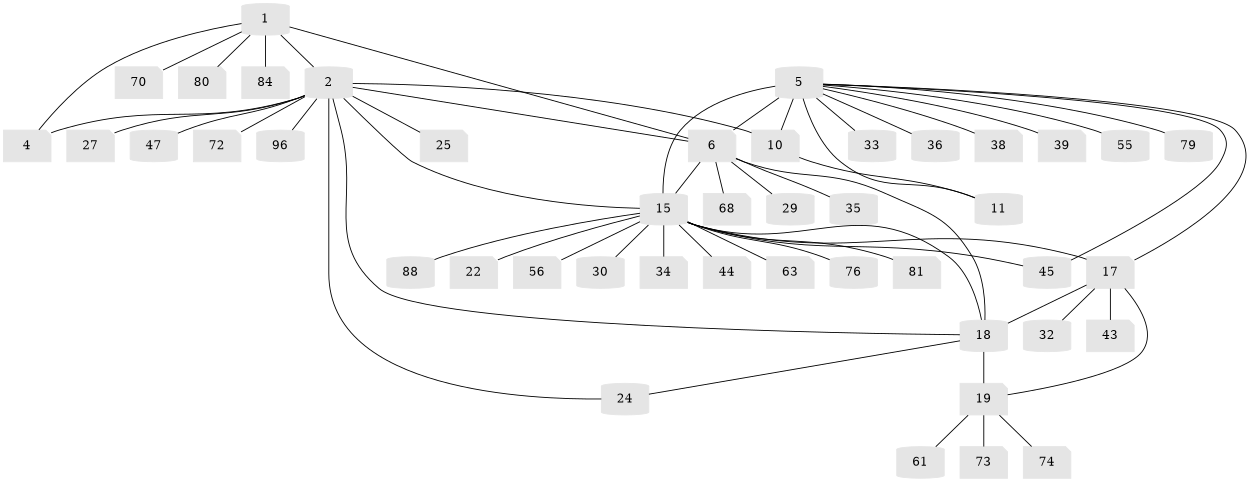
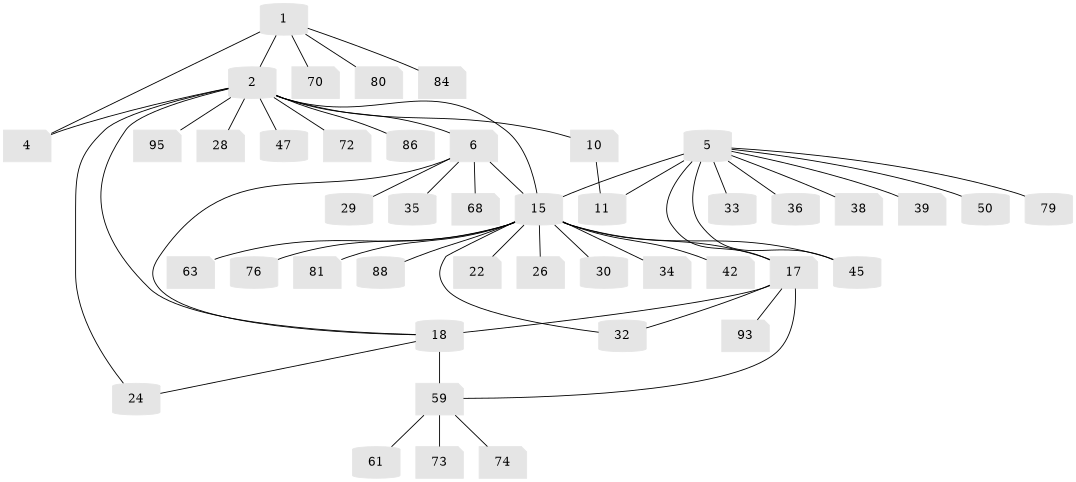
edge "1" -- "6": removed
edge "5" -- "6": removed
edge "5" -- "10": removed
node "27": label "27" -> "28"
node "96": label "96" -> "86"
node "25": label "25" -> "95"
node "55": label "55" -> "50"
edge "15" -- "18": now "15" -- "32"
node "56": label "56" -> "26"
node "44": label "44" -> "42"
node "43": label "43" -> "93"
node "19": label "19" -> "59"
